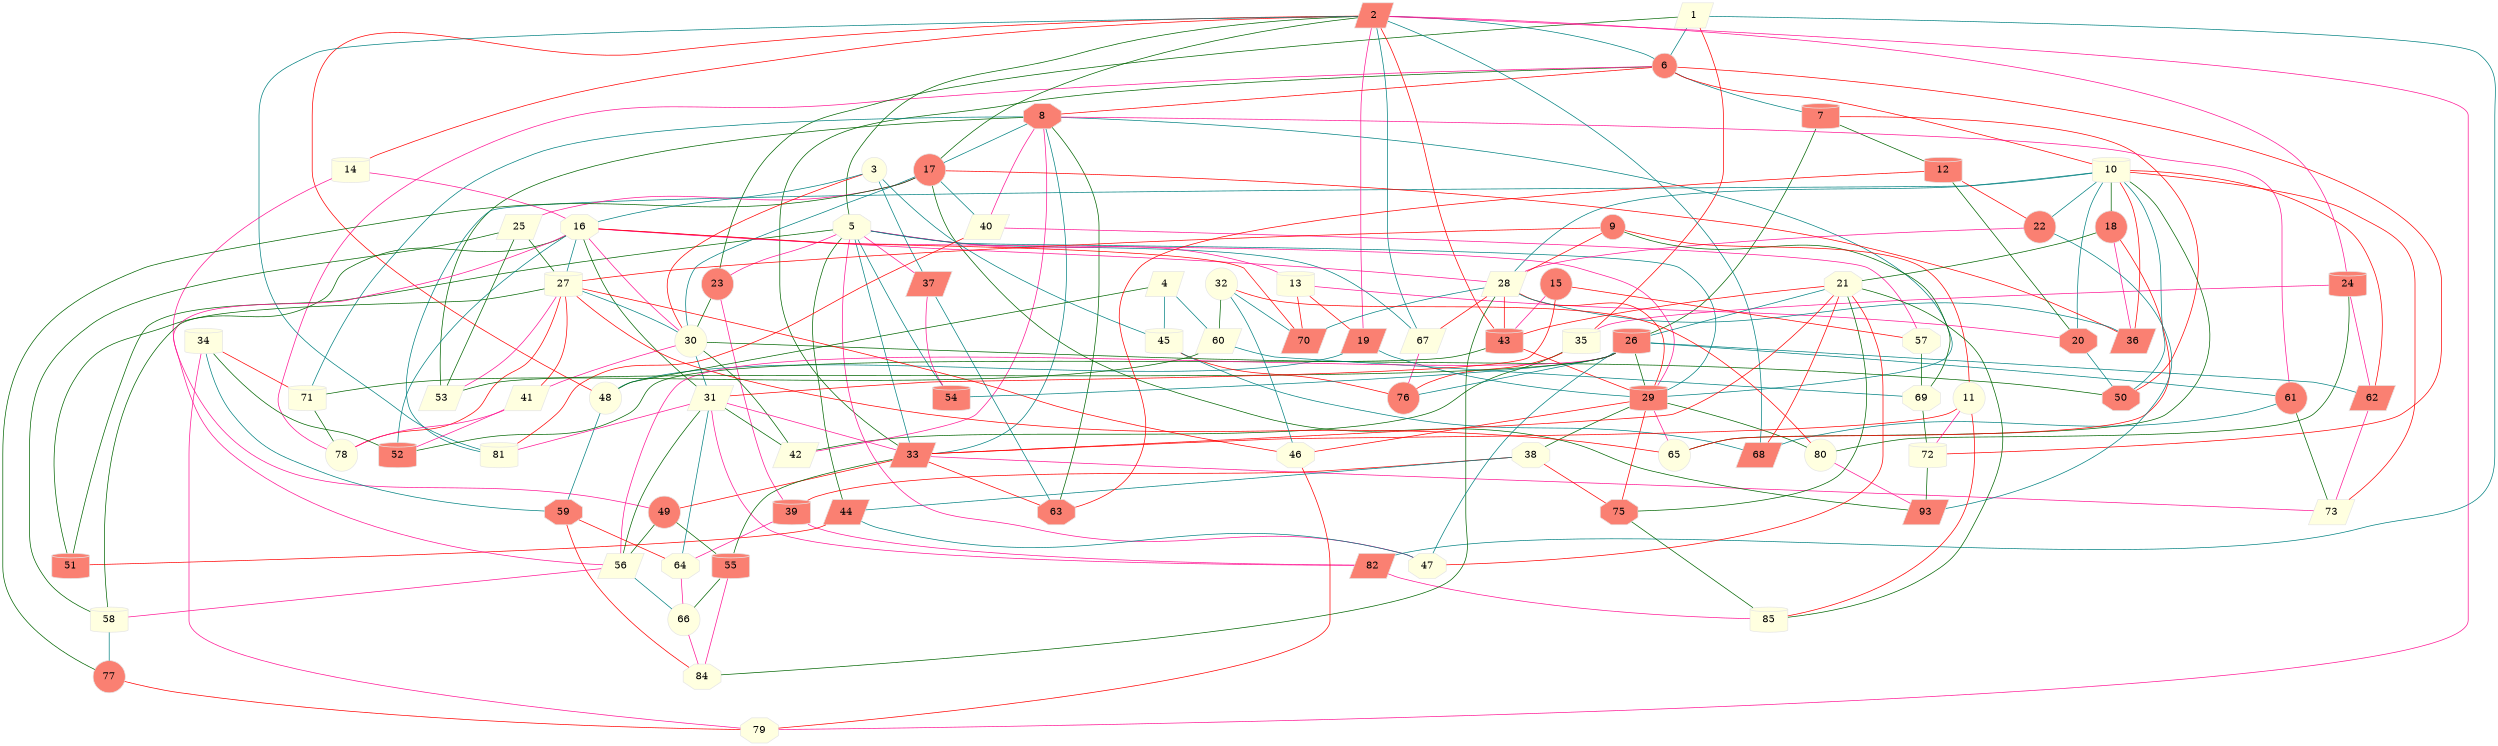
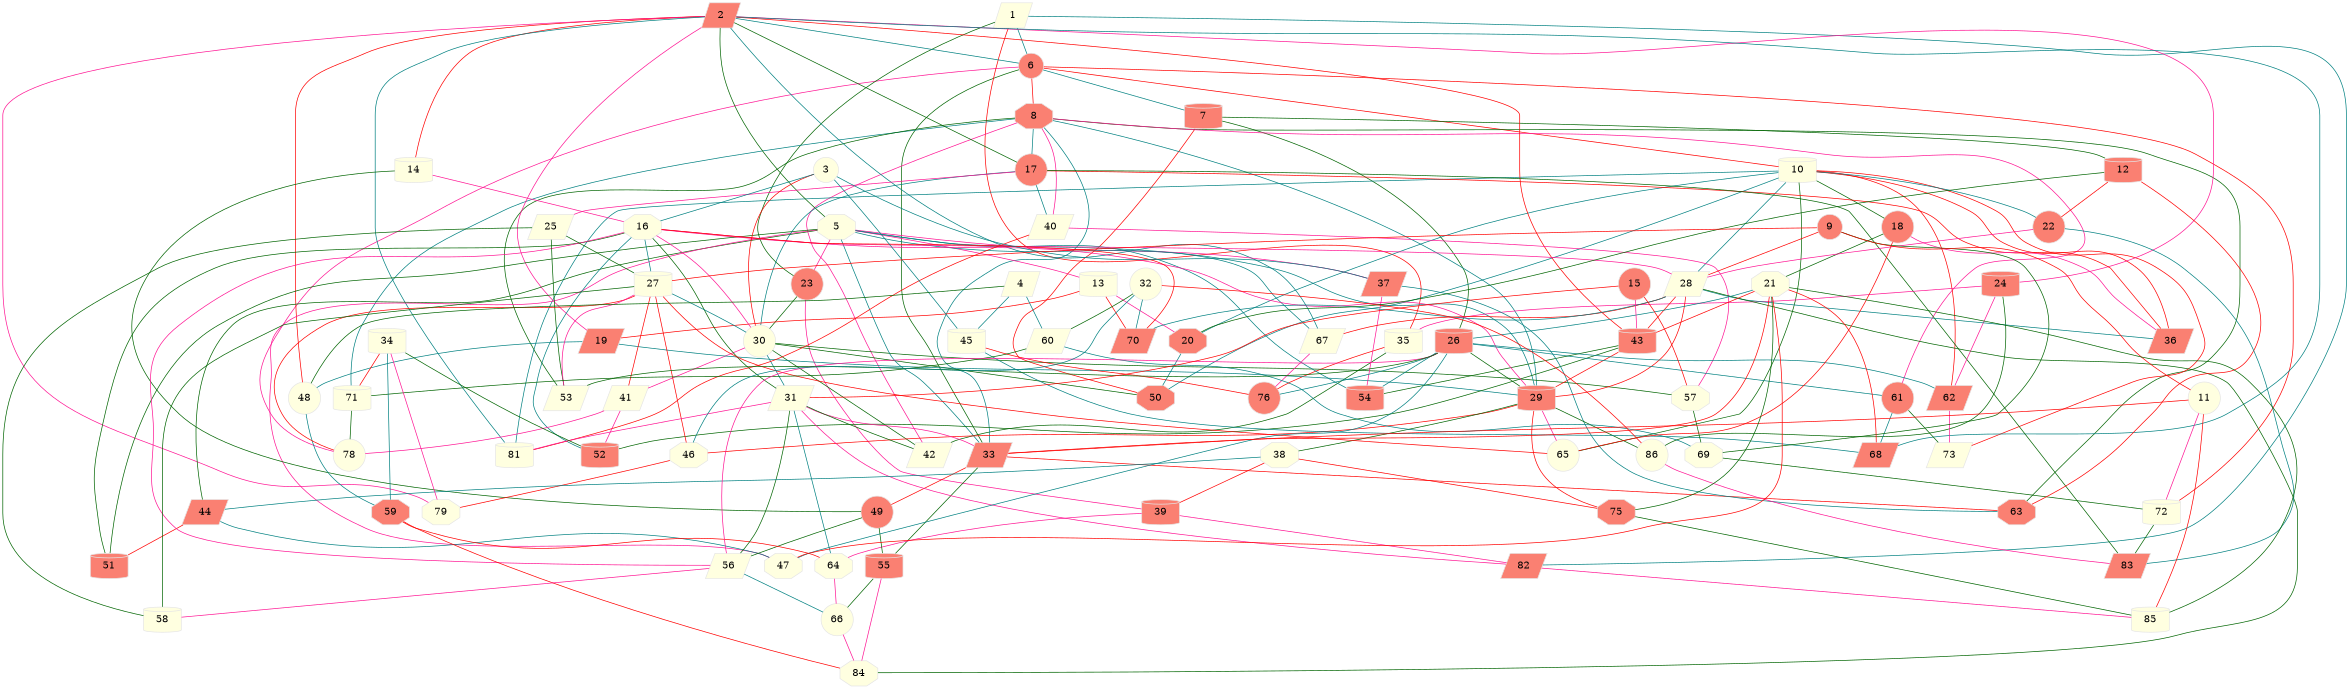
edge "30" -- "57": added
edge "43" -- "54": added
node "80": label "80" -> "86"
edge "14" -- "49": color deeppink -> darkgreen
edge "33" -- "73": removed
node "93": label "93" -> "83"
node "77": removed
